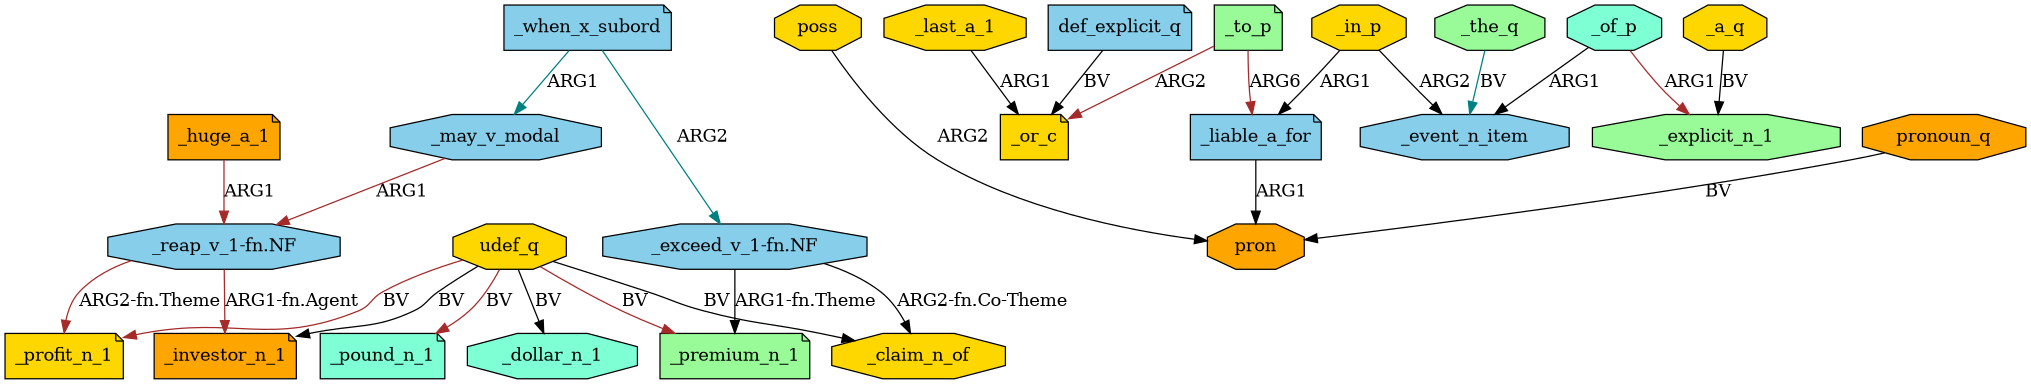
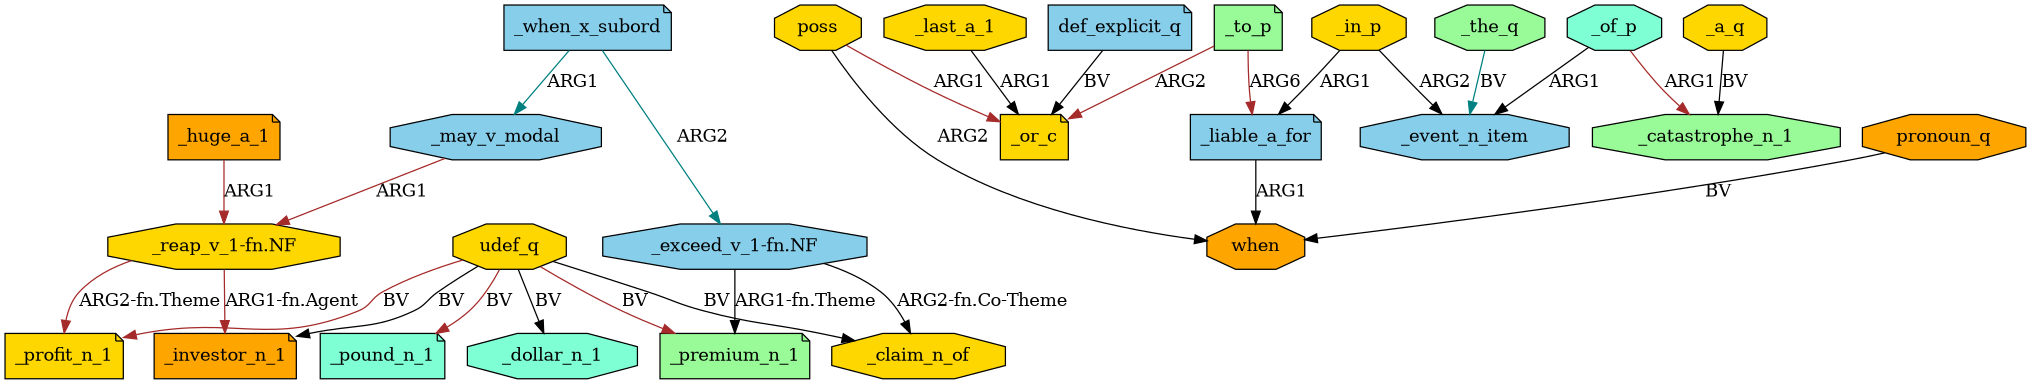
edge "poss" -> "_or_c": added, label "ARG1"
node "_explicit_n_1": label "_explicit_n_1" -> "_catastrophe_n_1"
node "_reap_v_1-fn.NF": fillcolor skyblue -> gold
node "pron": label "pron" -> "when"
